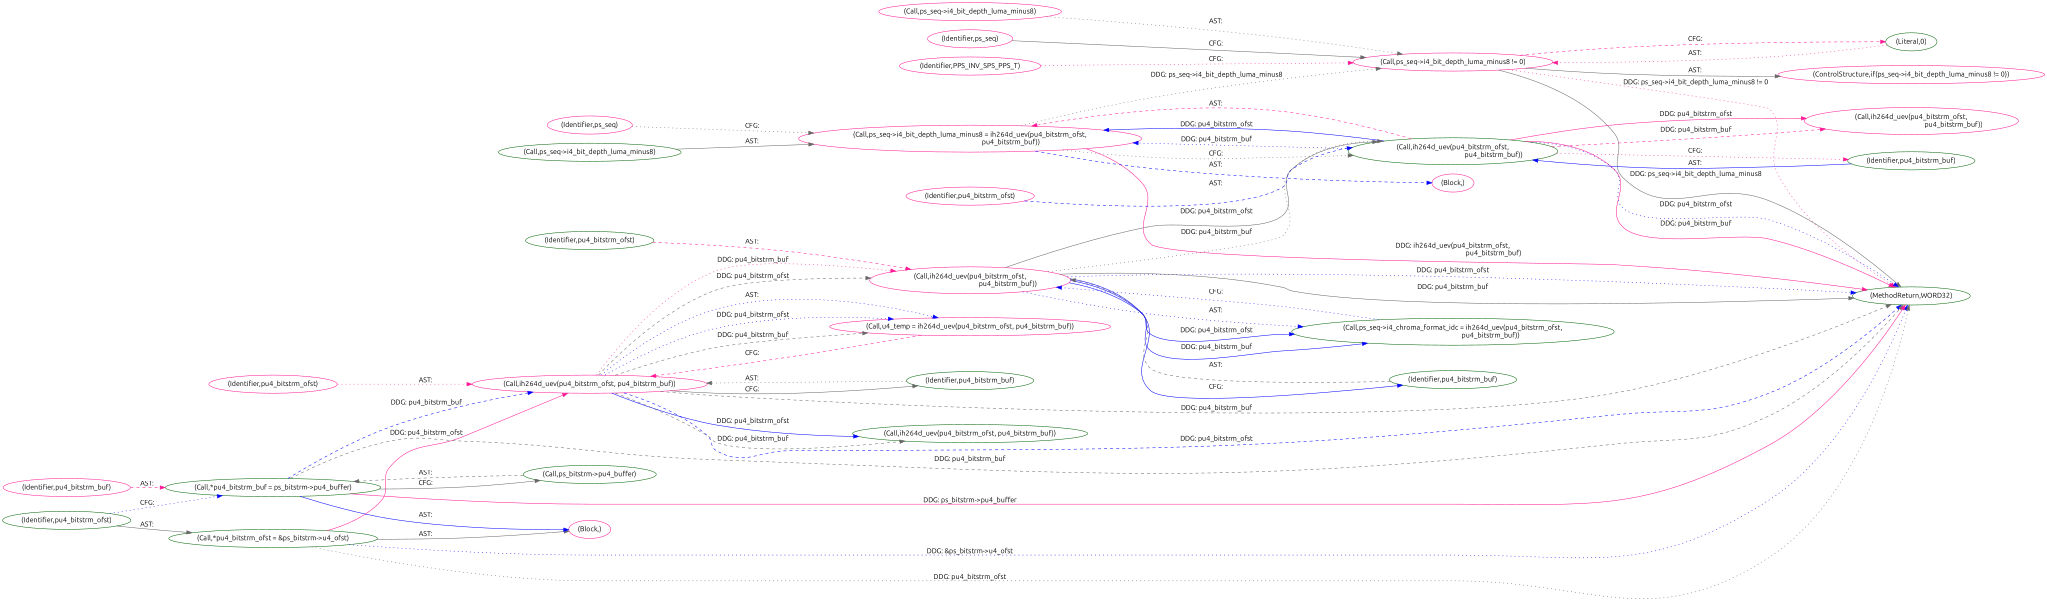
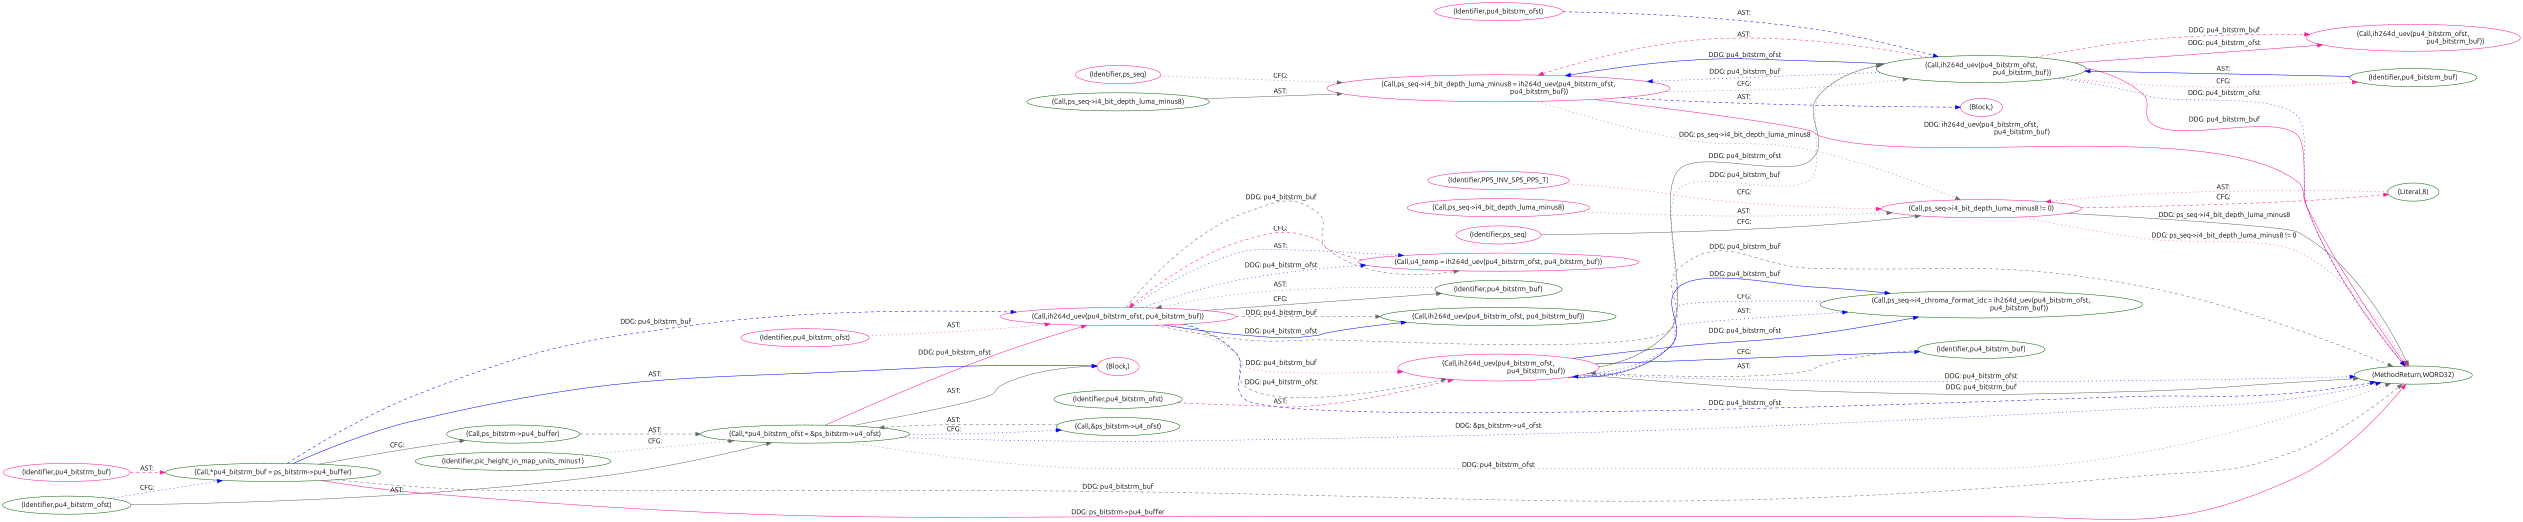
node "(Literal,0)": label "(Literal,0)" -> "(Literal,8)"
node "(ControlStructure,if(ps_seq->i4_bit_depth_luma_minus8 != 0))": removed
node "(Call,&ps_bitstrm->u4_ofst)": added
node "(Identifier,pic_height_in_map_units_minus1)": added
edge "(Call,ps_bitstrm->pu4_buffer)" -> "(Call,*pu4_bitstrm_buf = ps_bitstrm->pu4_buffer)": now "(Call,ps_bitstrm->pu4_buffer)" -> "(Call,*pu4_bitstrm_ofst = &ps_bitstrm->u4_ofst)"
